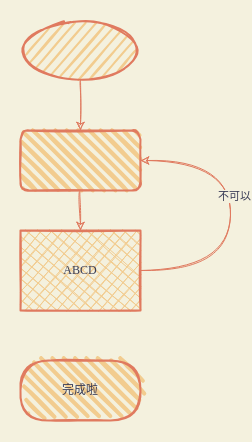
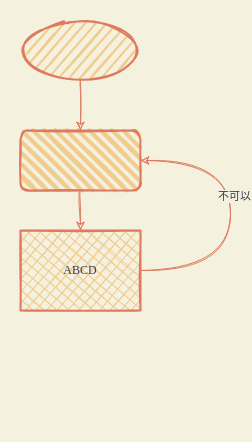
node "完成啦": removed
